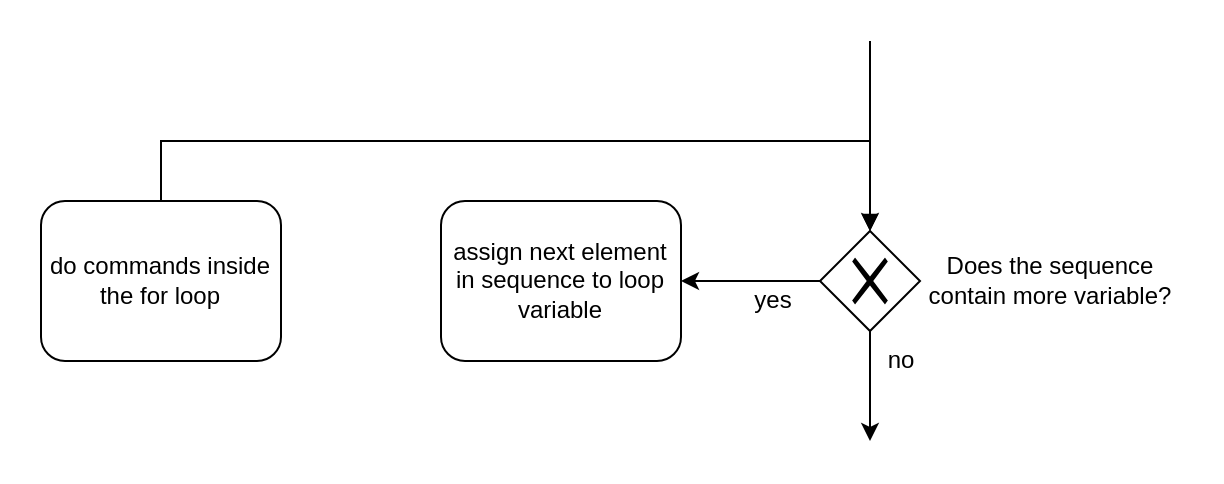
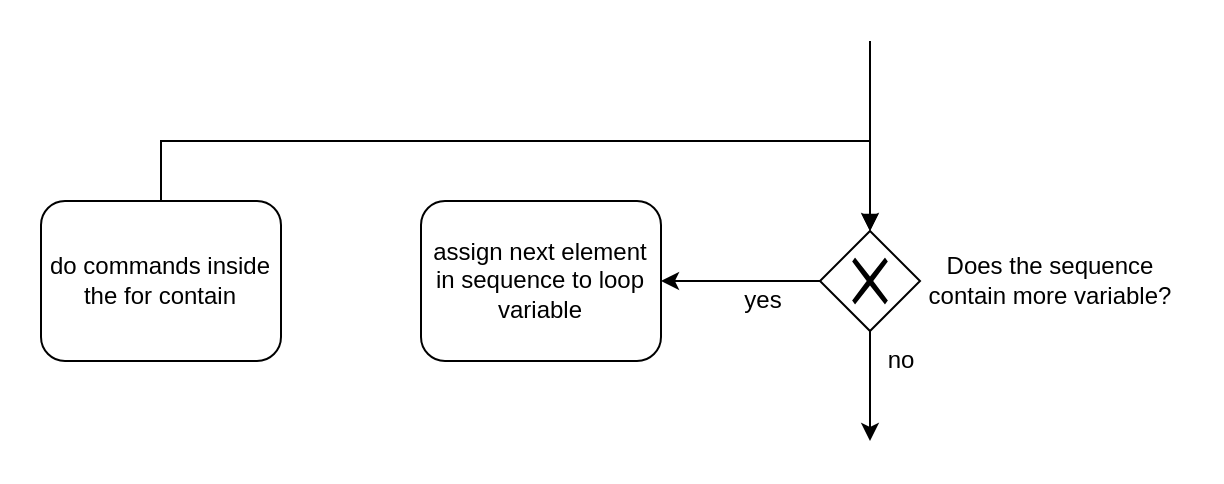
node "do commands inside the for loop": label "do commands inside the for loop" -> "do commands inside the for contain"
node "assign next element in sequence to loop variable": moved (561, 281) -> (541, 281)
